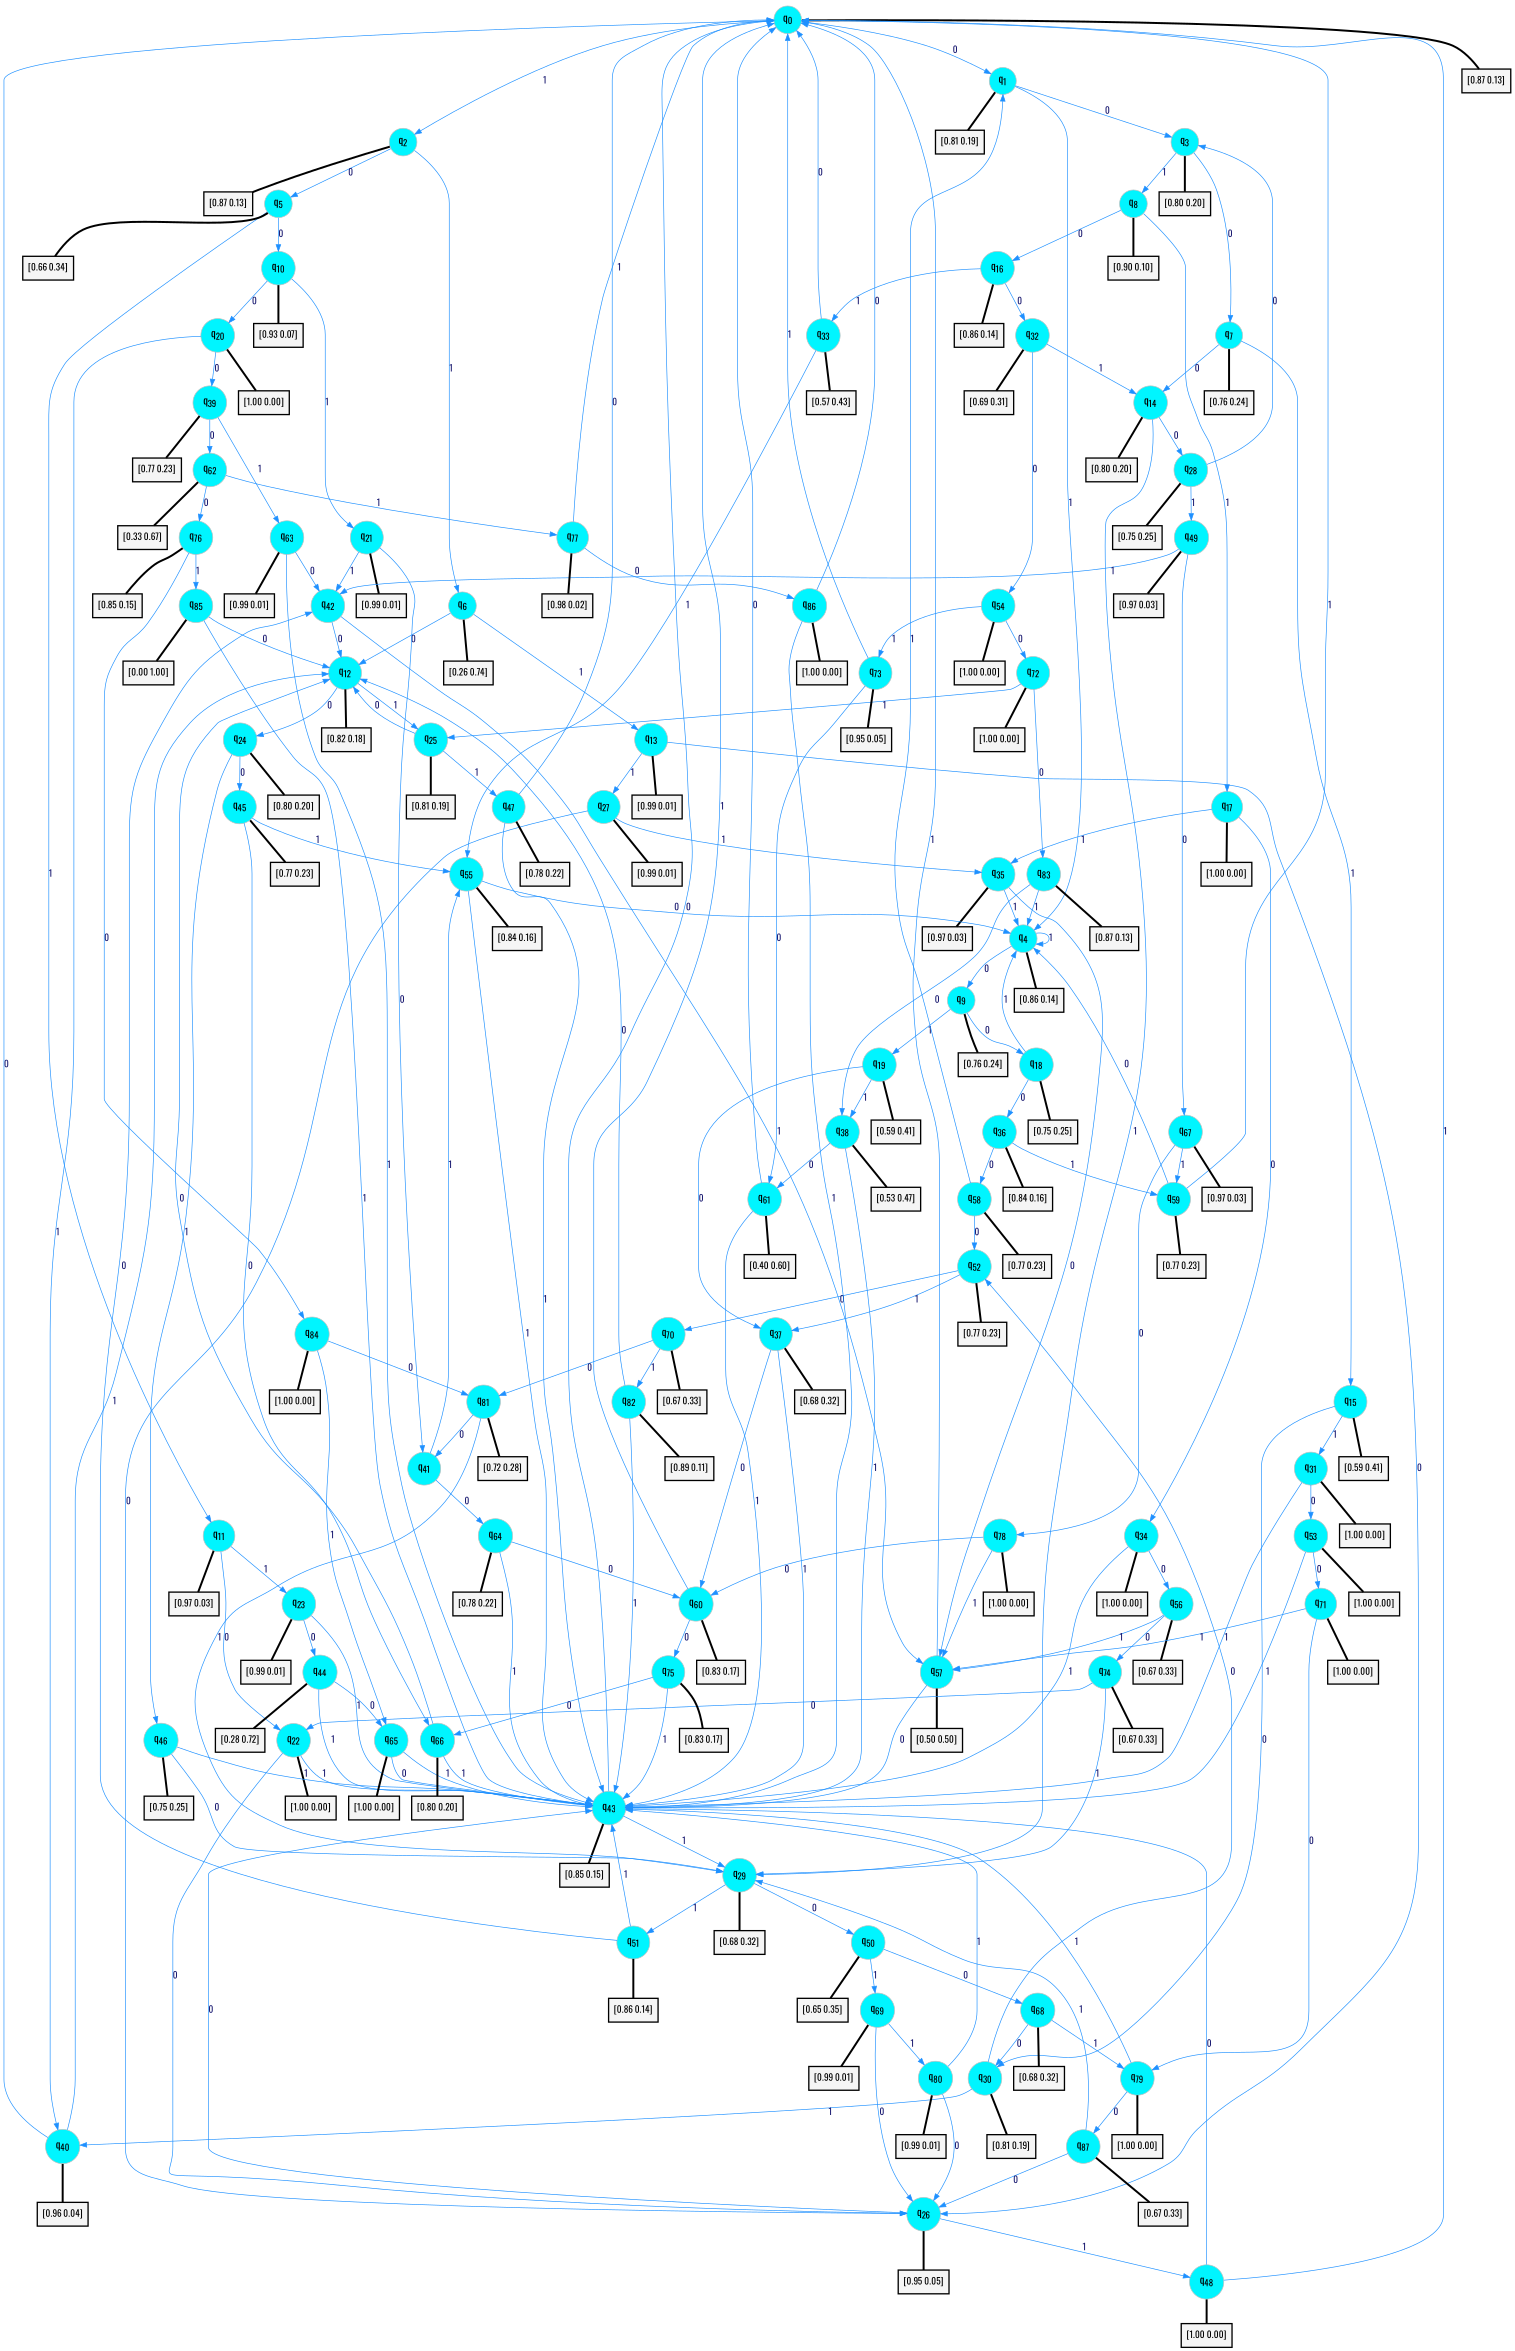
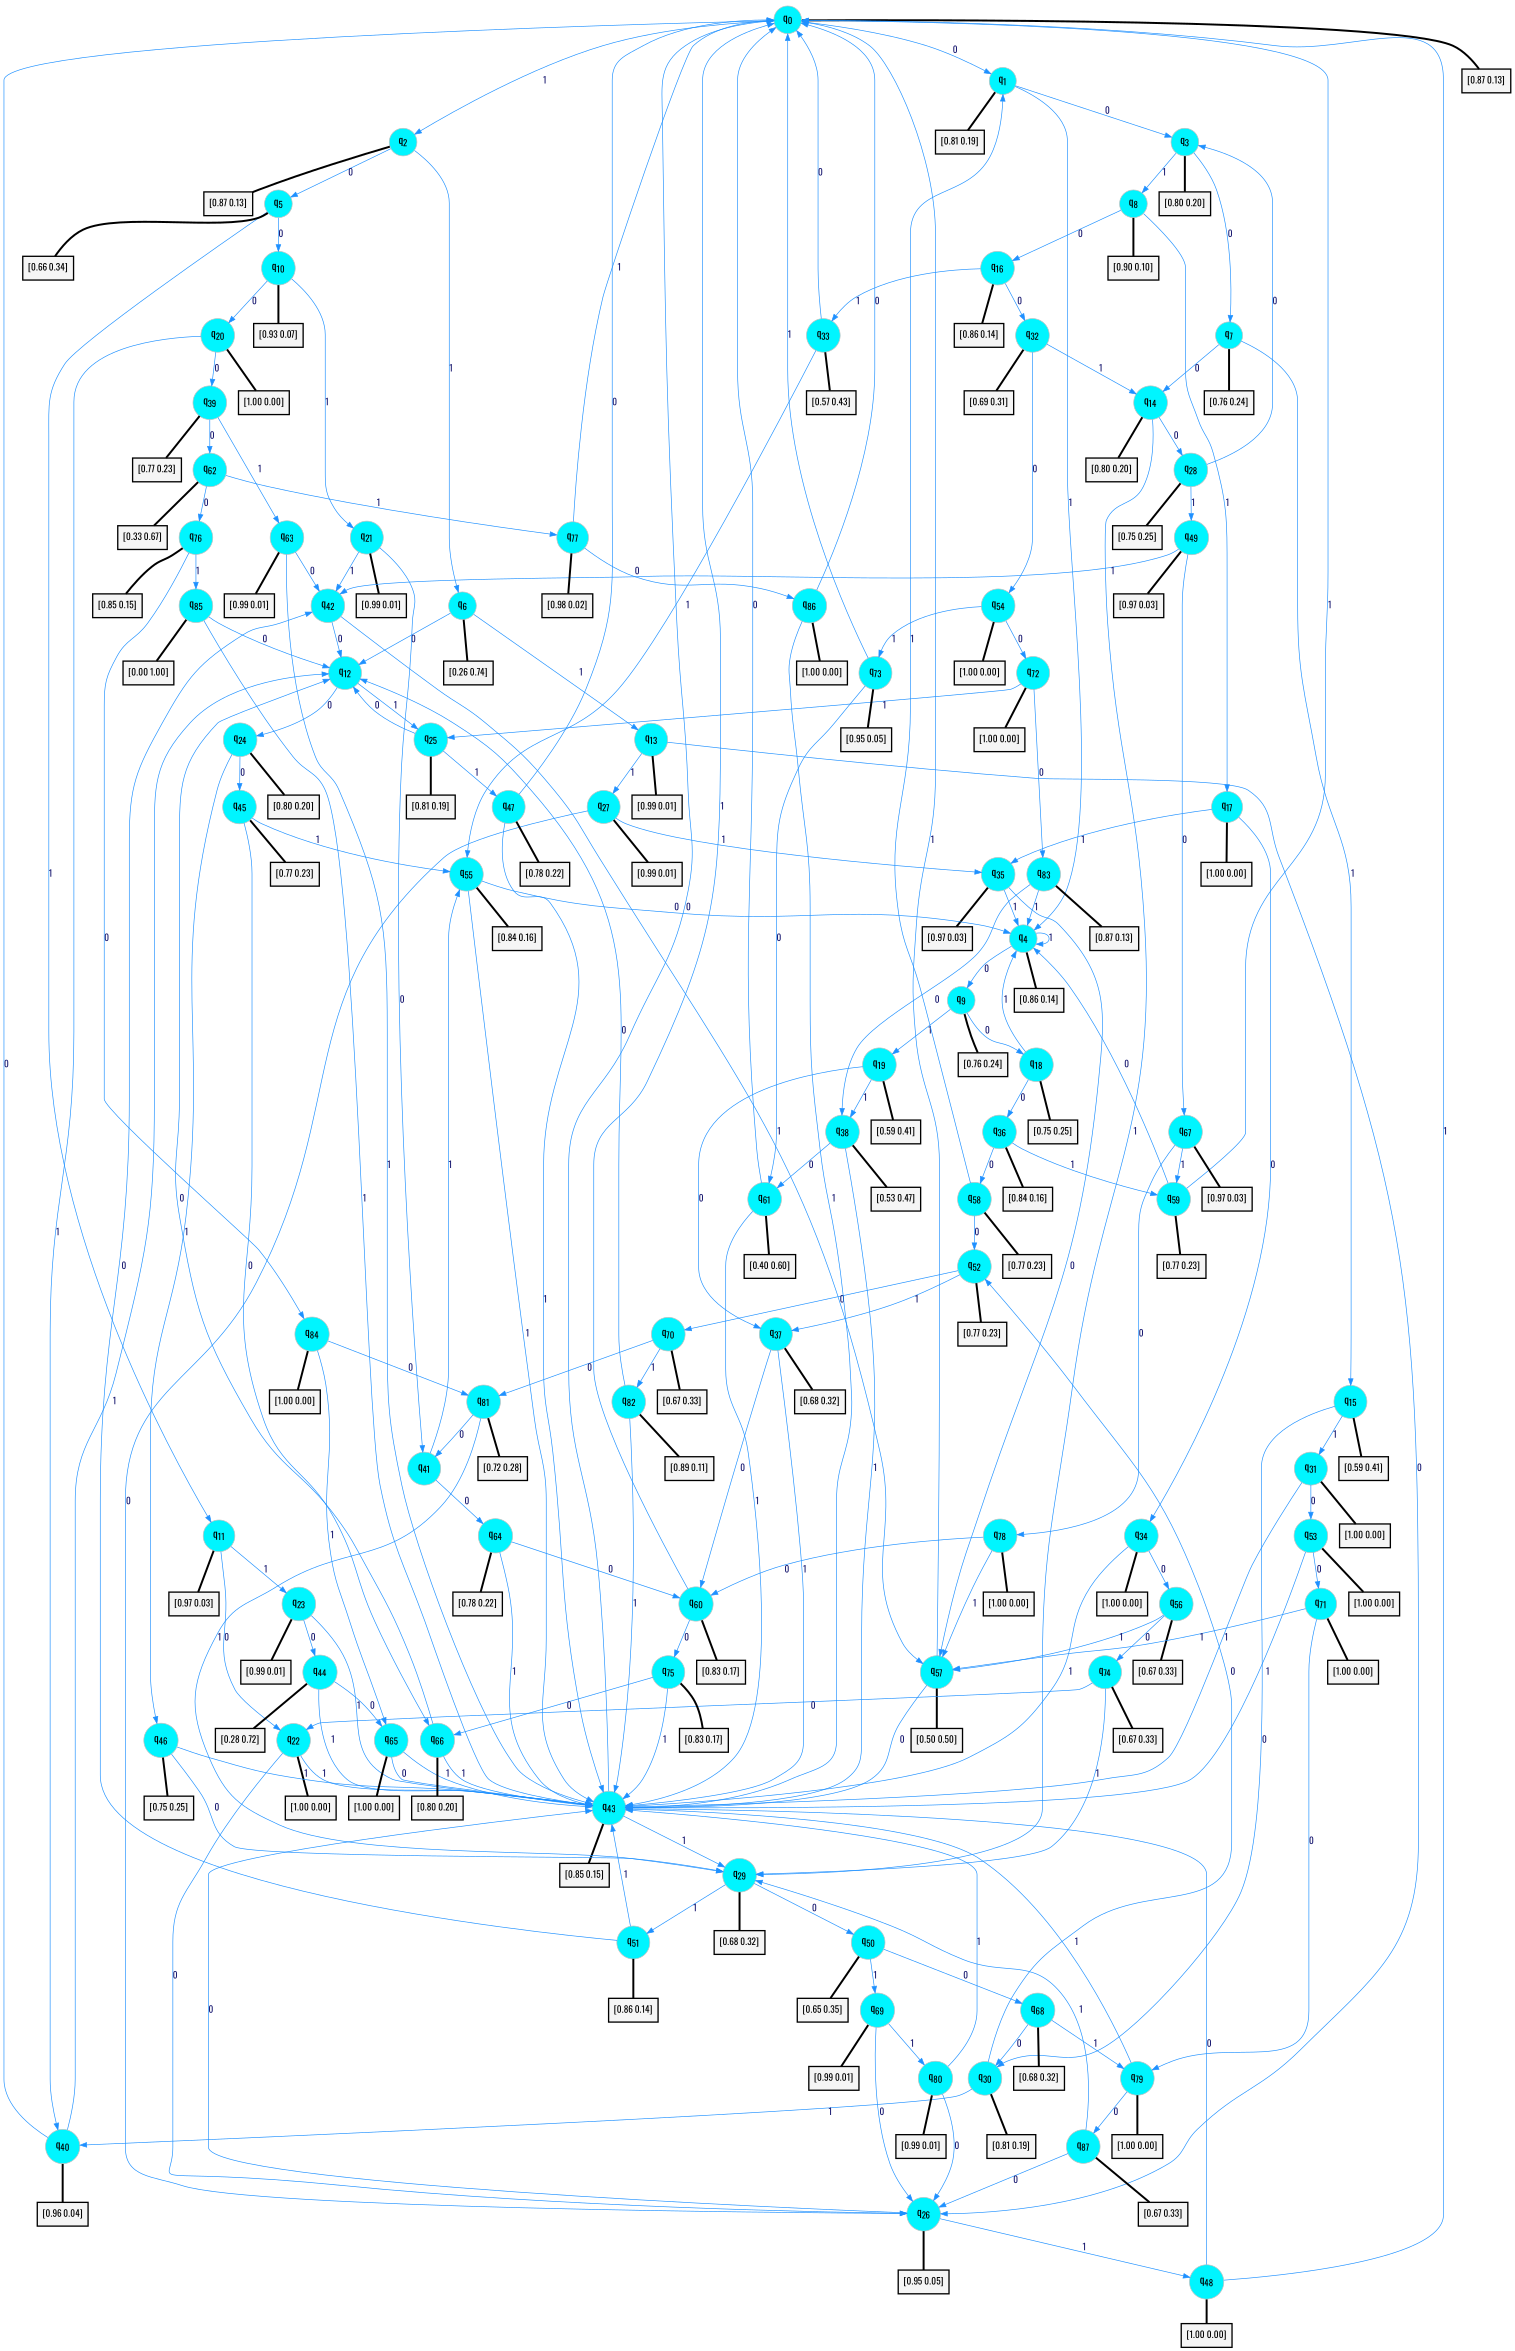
node "[0.82 0.18]": removed
